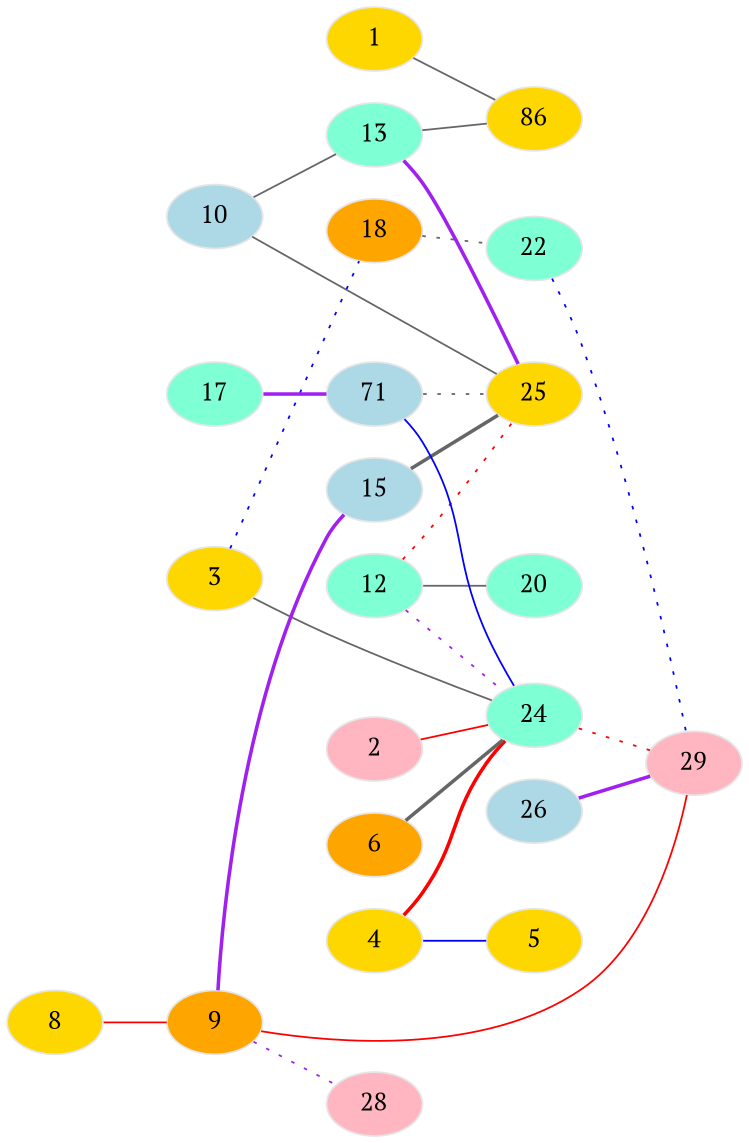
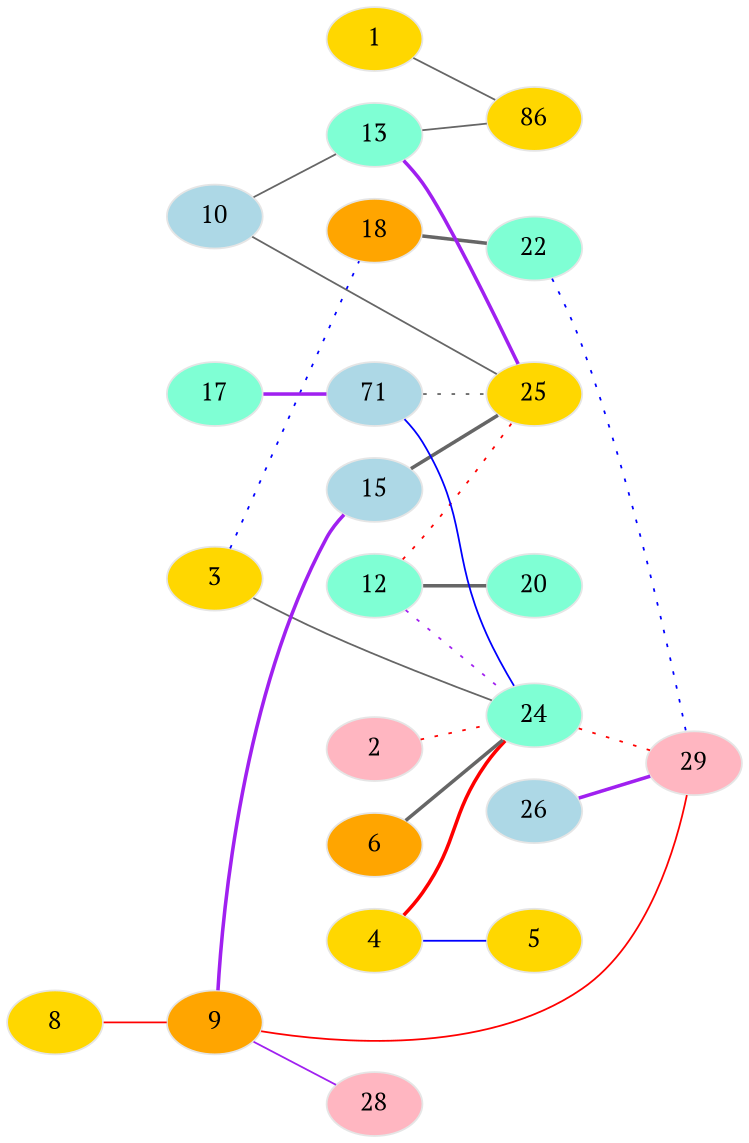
edge "18" -- "22": style dotted -> bold
edge "12" -- "20": style solid -> bold
edge "24" -- "2": style solid -> dotted
edge "9" -- "28": style dotted -> solid
